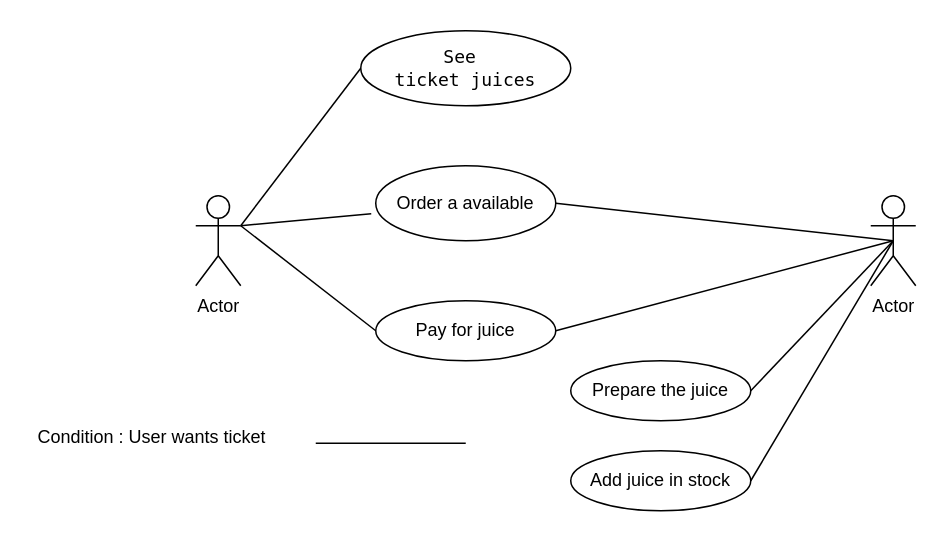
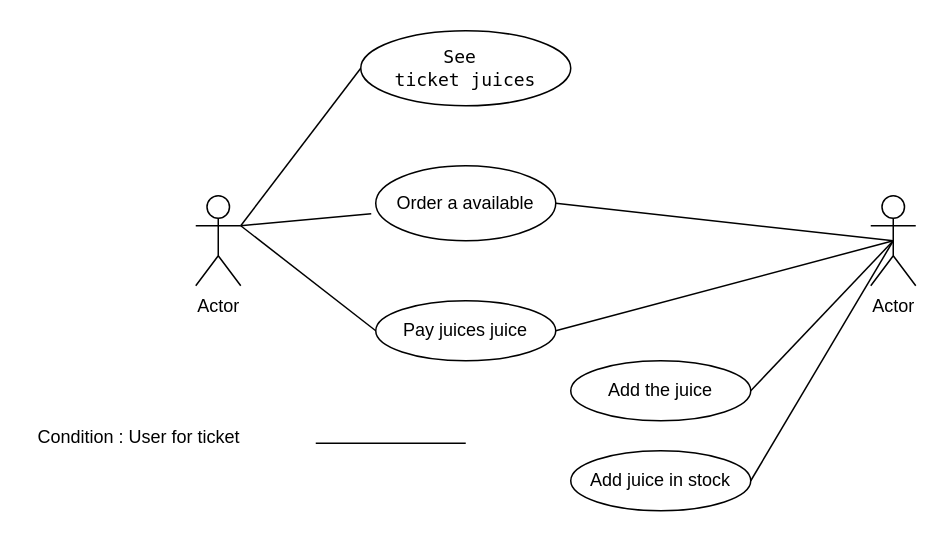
node "Pay for juice": label "Pay for juice" -> "Pay juices juice"
node "Prepare the juice": label "Prepare the juice" -> "Add the juice"
node "Condition : User wants ticket": label "Condition : User wants ticket" -> "Condition : User for ticket"
